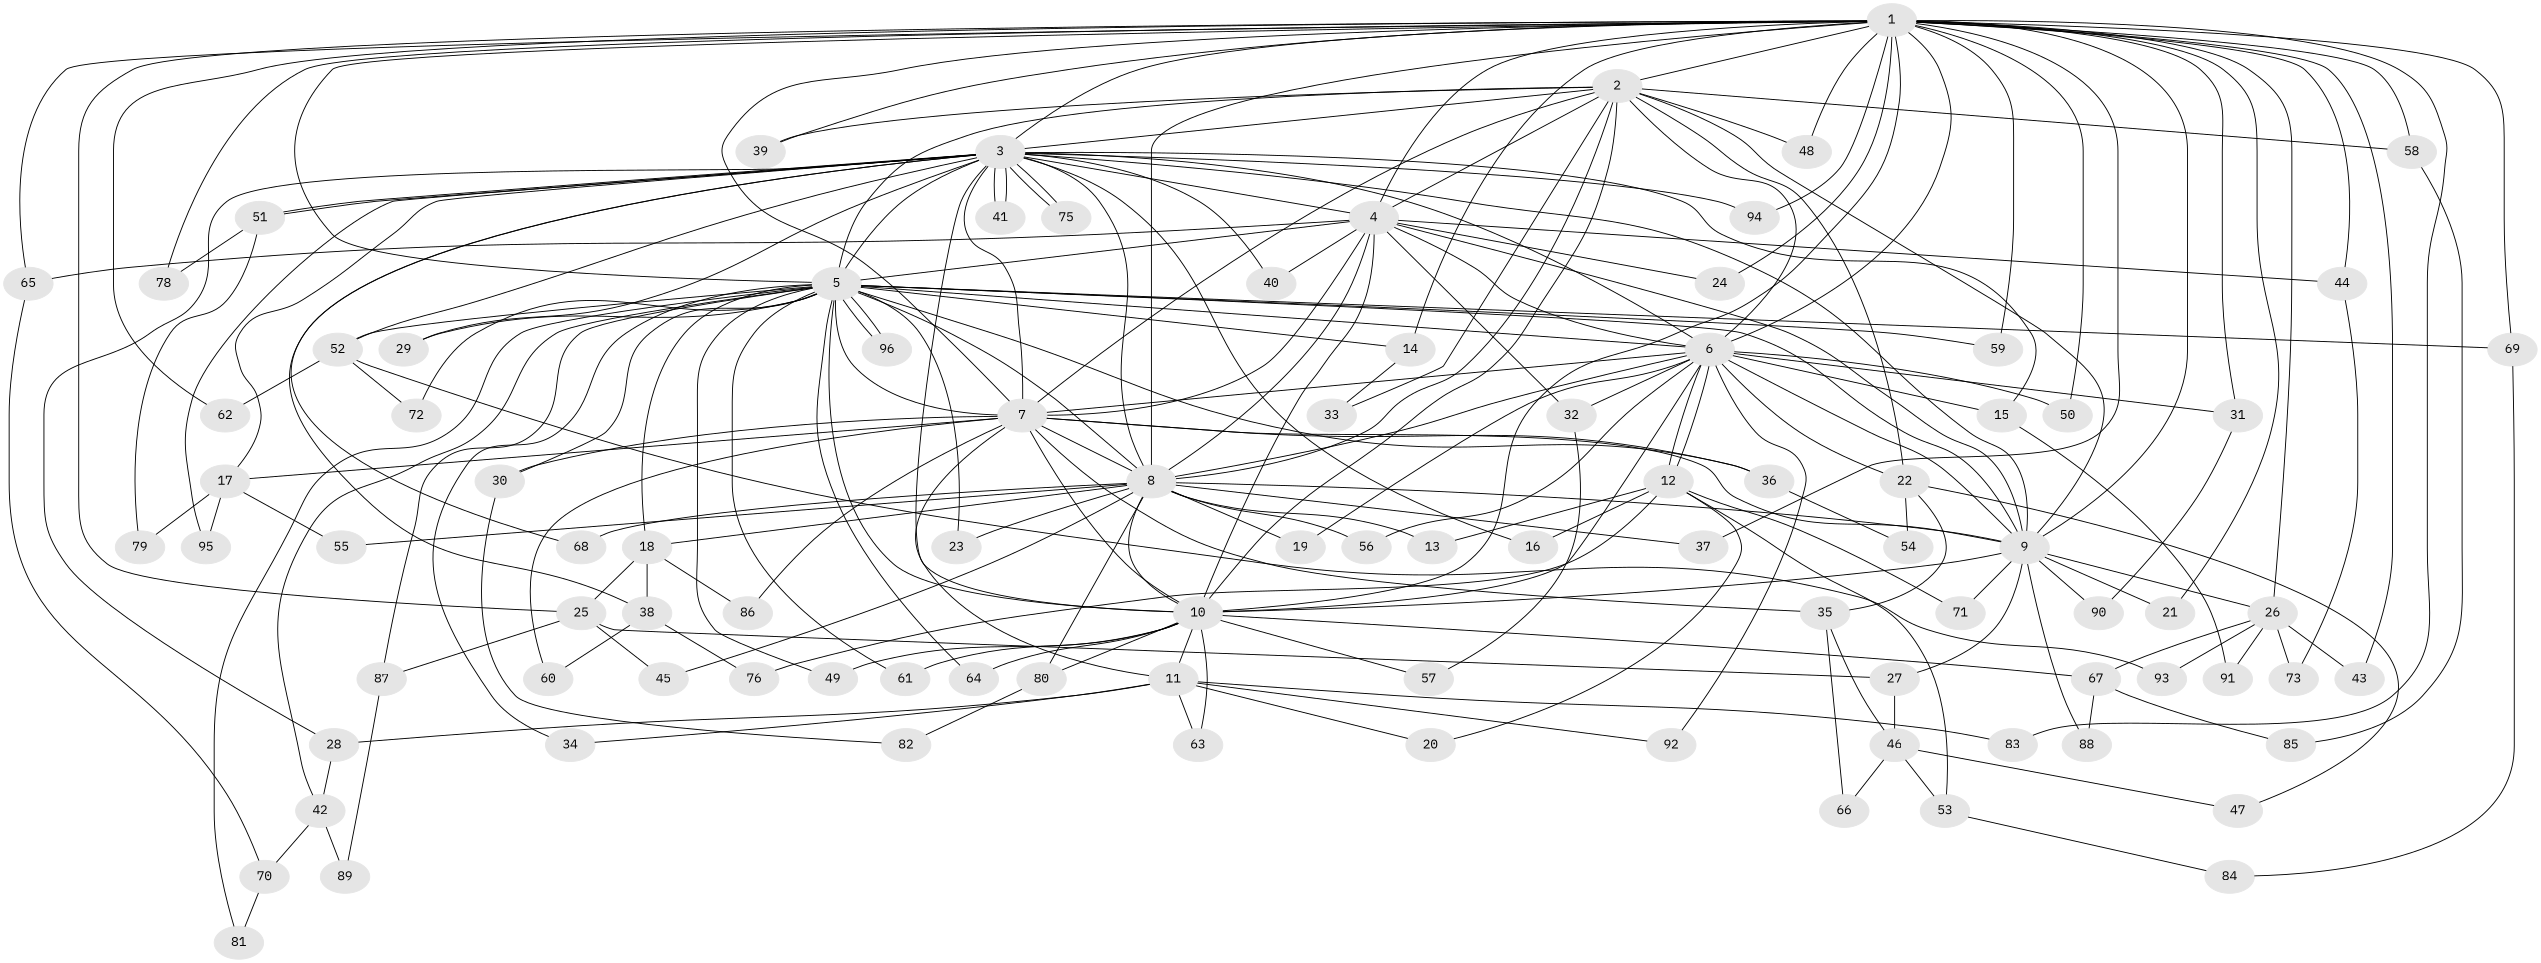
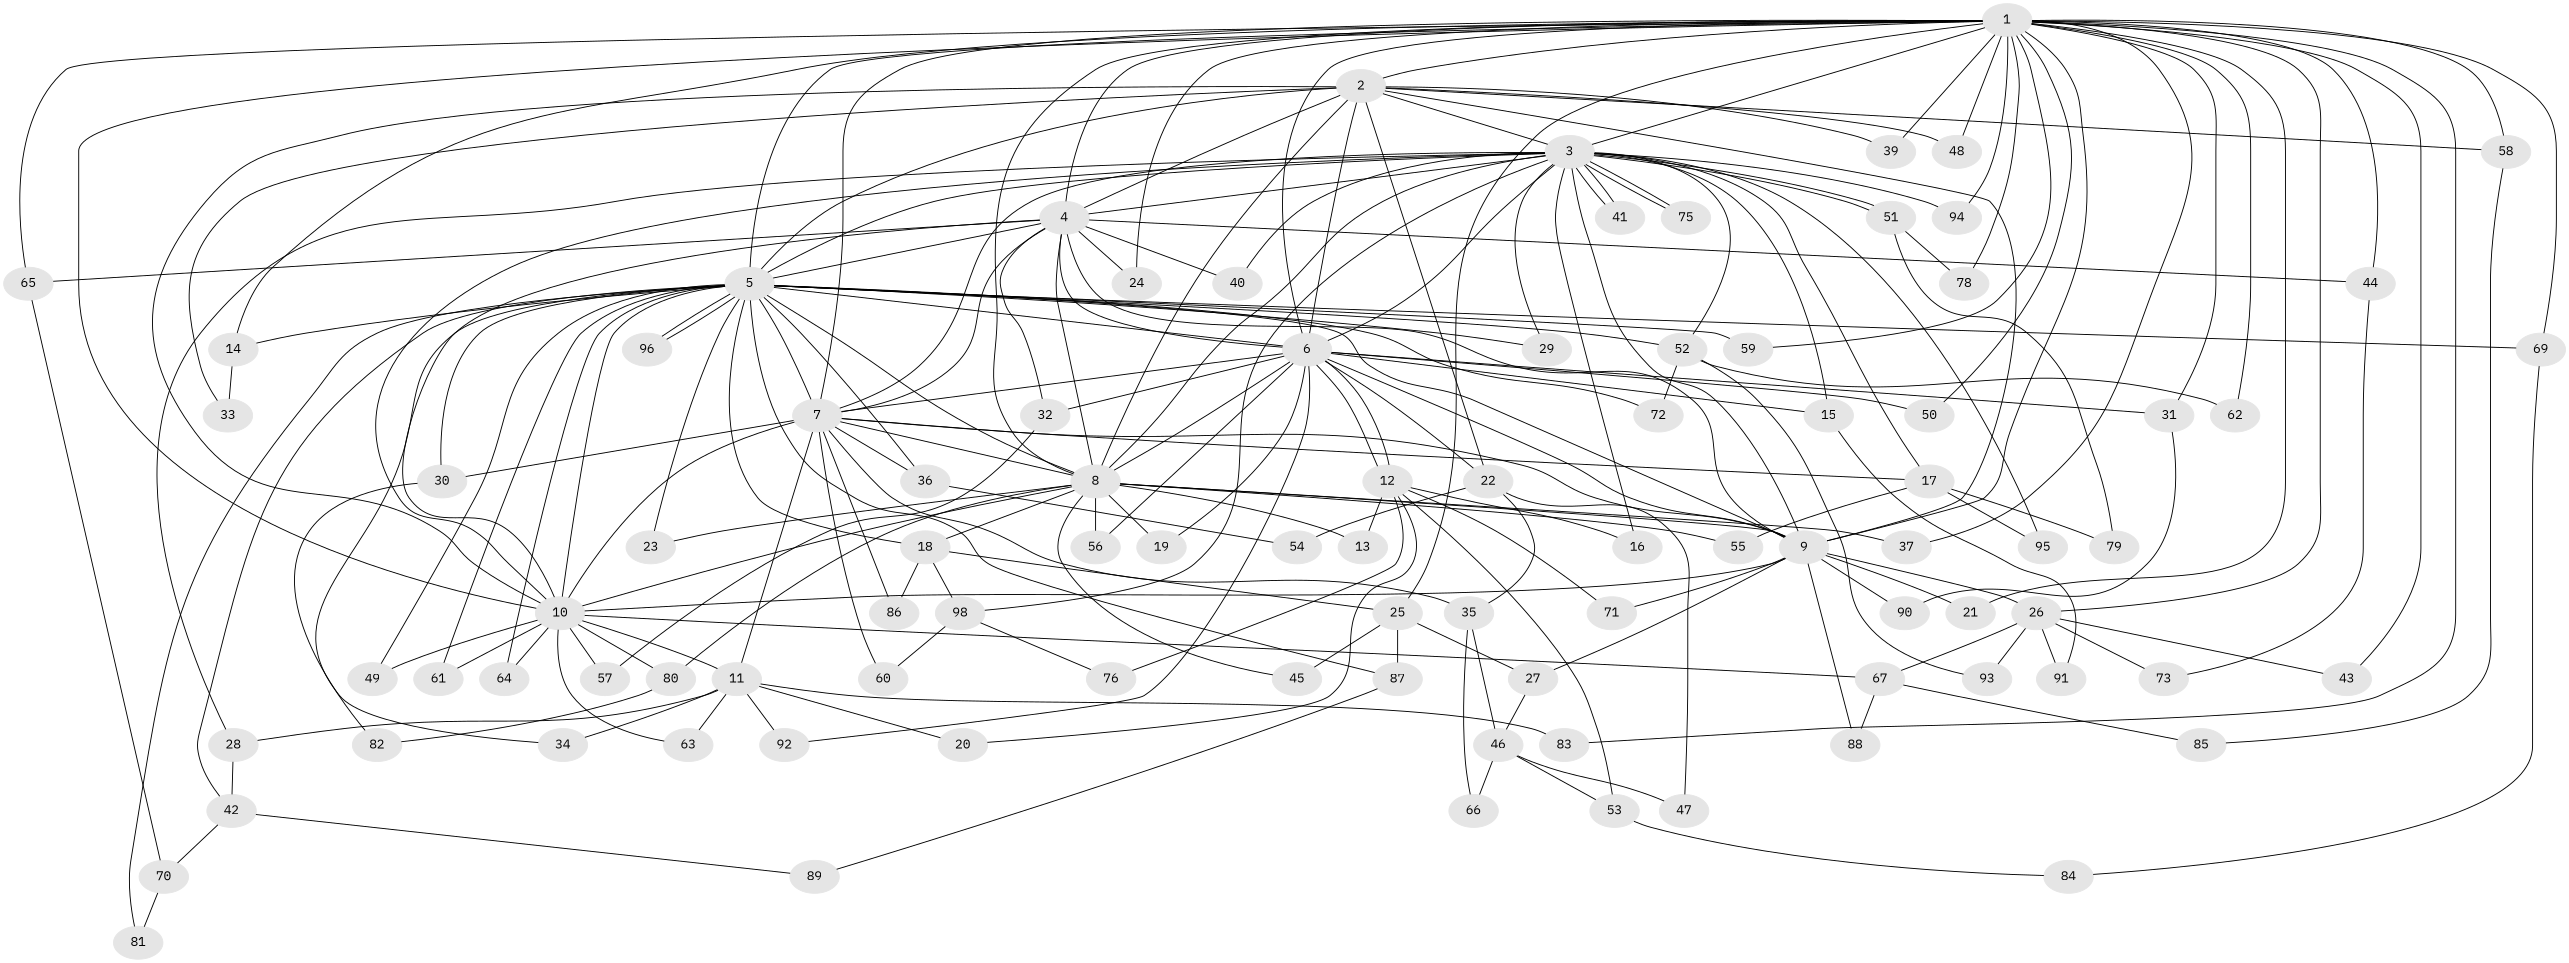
edge "2" -- "7": removed
node "68": removed
edge "6" -- "10": removed
node "38": label "38" -> "98"
